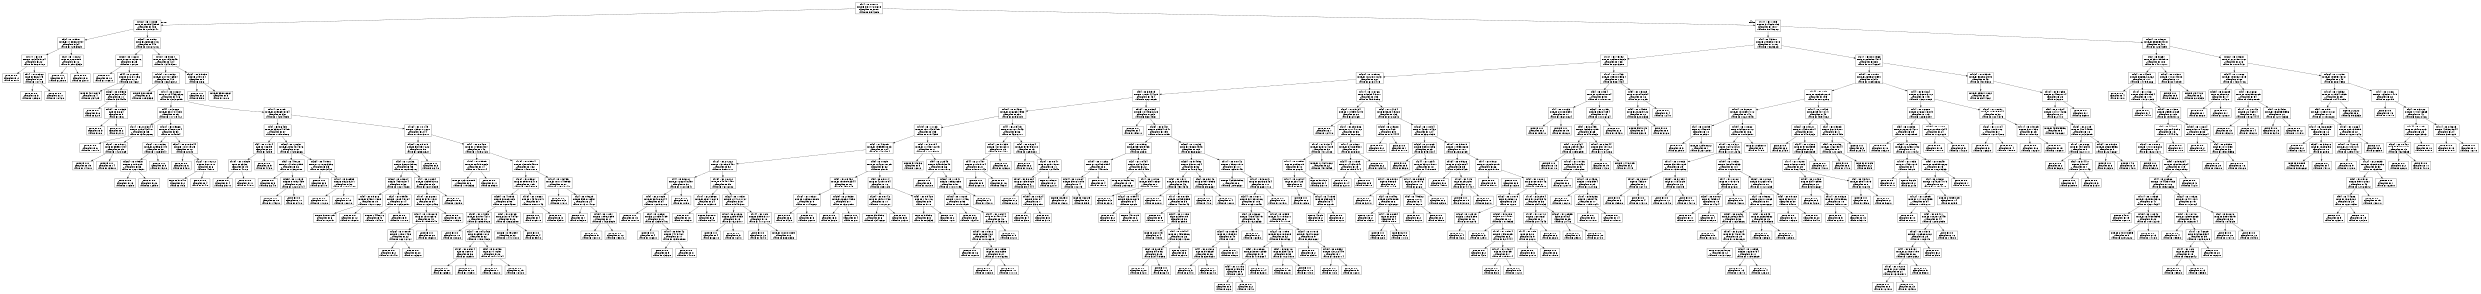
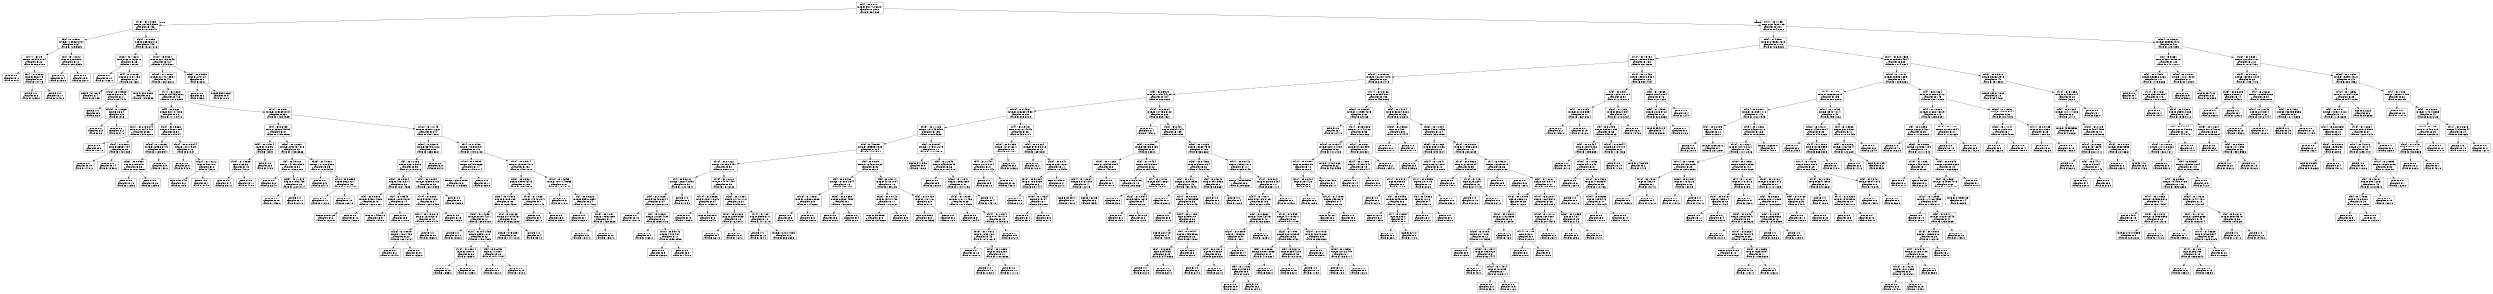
edge "X[16] <= 1.0079 mse = 2856.16 samples = 25 value = 122.0" -> "X[25] <= 3.198 mse = 817.4097 samples = 12 value = 101.5833": now "X[26] <= 1.2519 mse = 1192.3398 samples = 16 value = 87.6875" -> "X[25] <= 3.198 mse = 817.4097 samples = 12 value = 101.5833"
node "mse = 0.0 samples = 19 value = 1213.0": label "mse = 0.0 samples = 19 value = 1213.0" -> "mse = 0.0 mse = 19 value = 1213.0"
